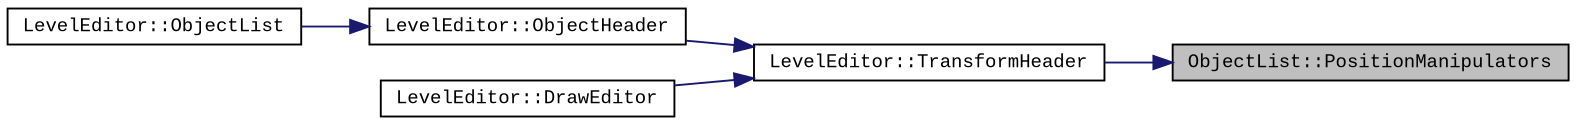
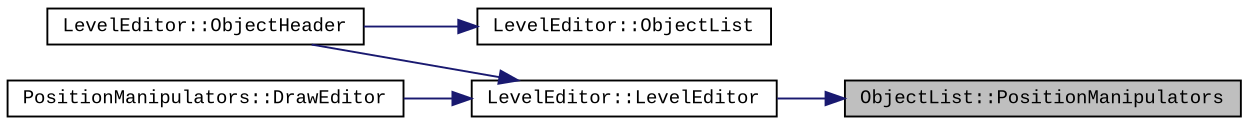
edge "LevelEditor::ObjectList" -> "LevelEditor::ObjectHeader": reversed
node "LevelEditor::TransformHeader": label "LevelEditor::TransformHeader" -> "LevelEditor::LevelEditor"
node "LevelEditor::DrawEditor": label "LevelEditor::DrawEditor" -> "PositionManipulators::DrawEditor"
